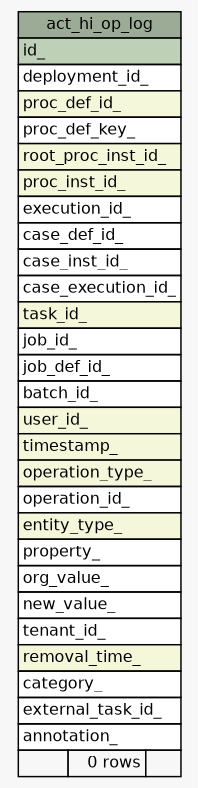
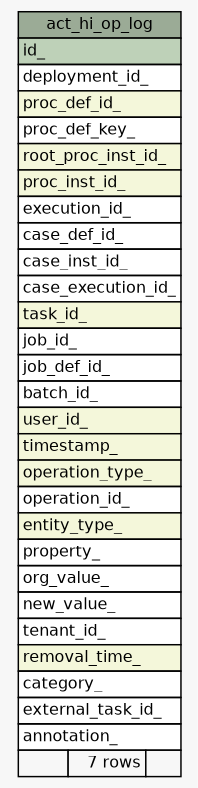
node "act_hi_op_log": text "0 rows" -> "7 rows"
